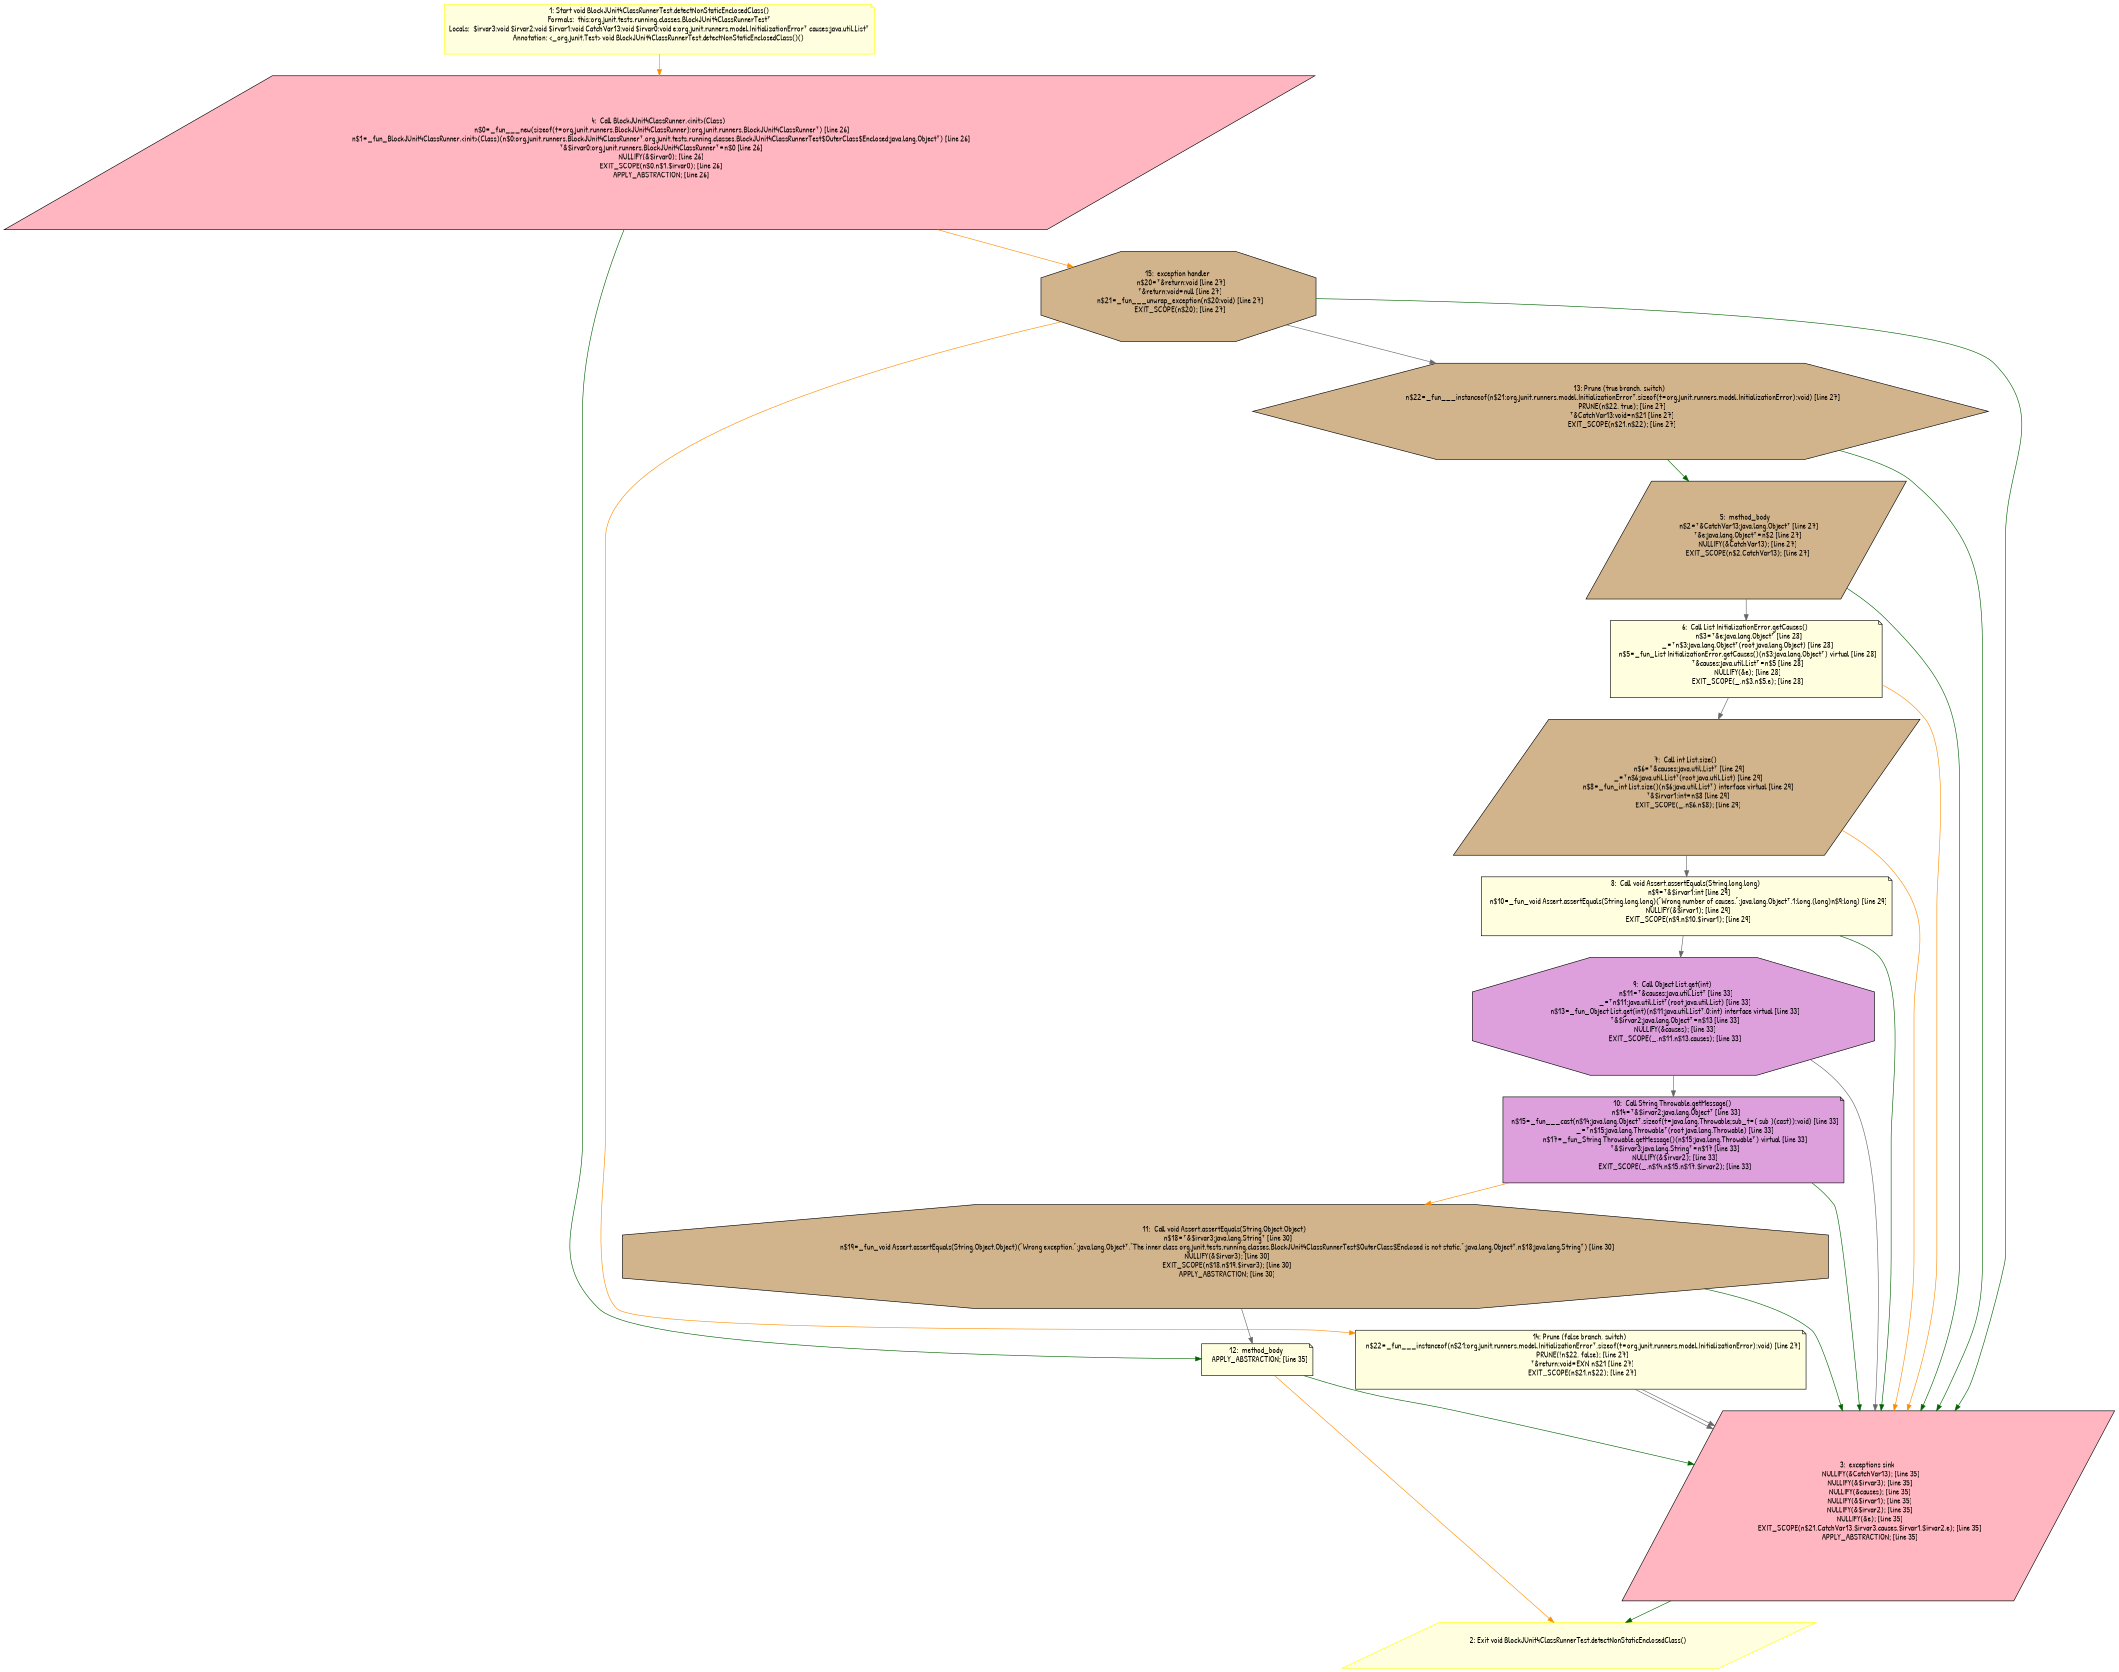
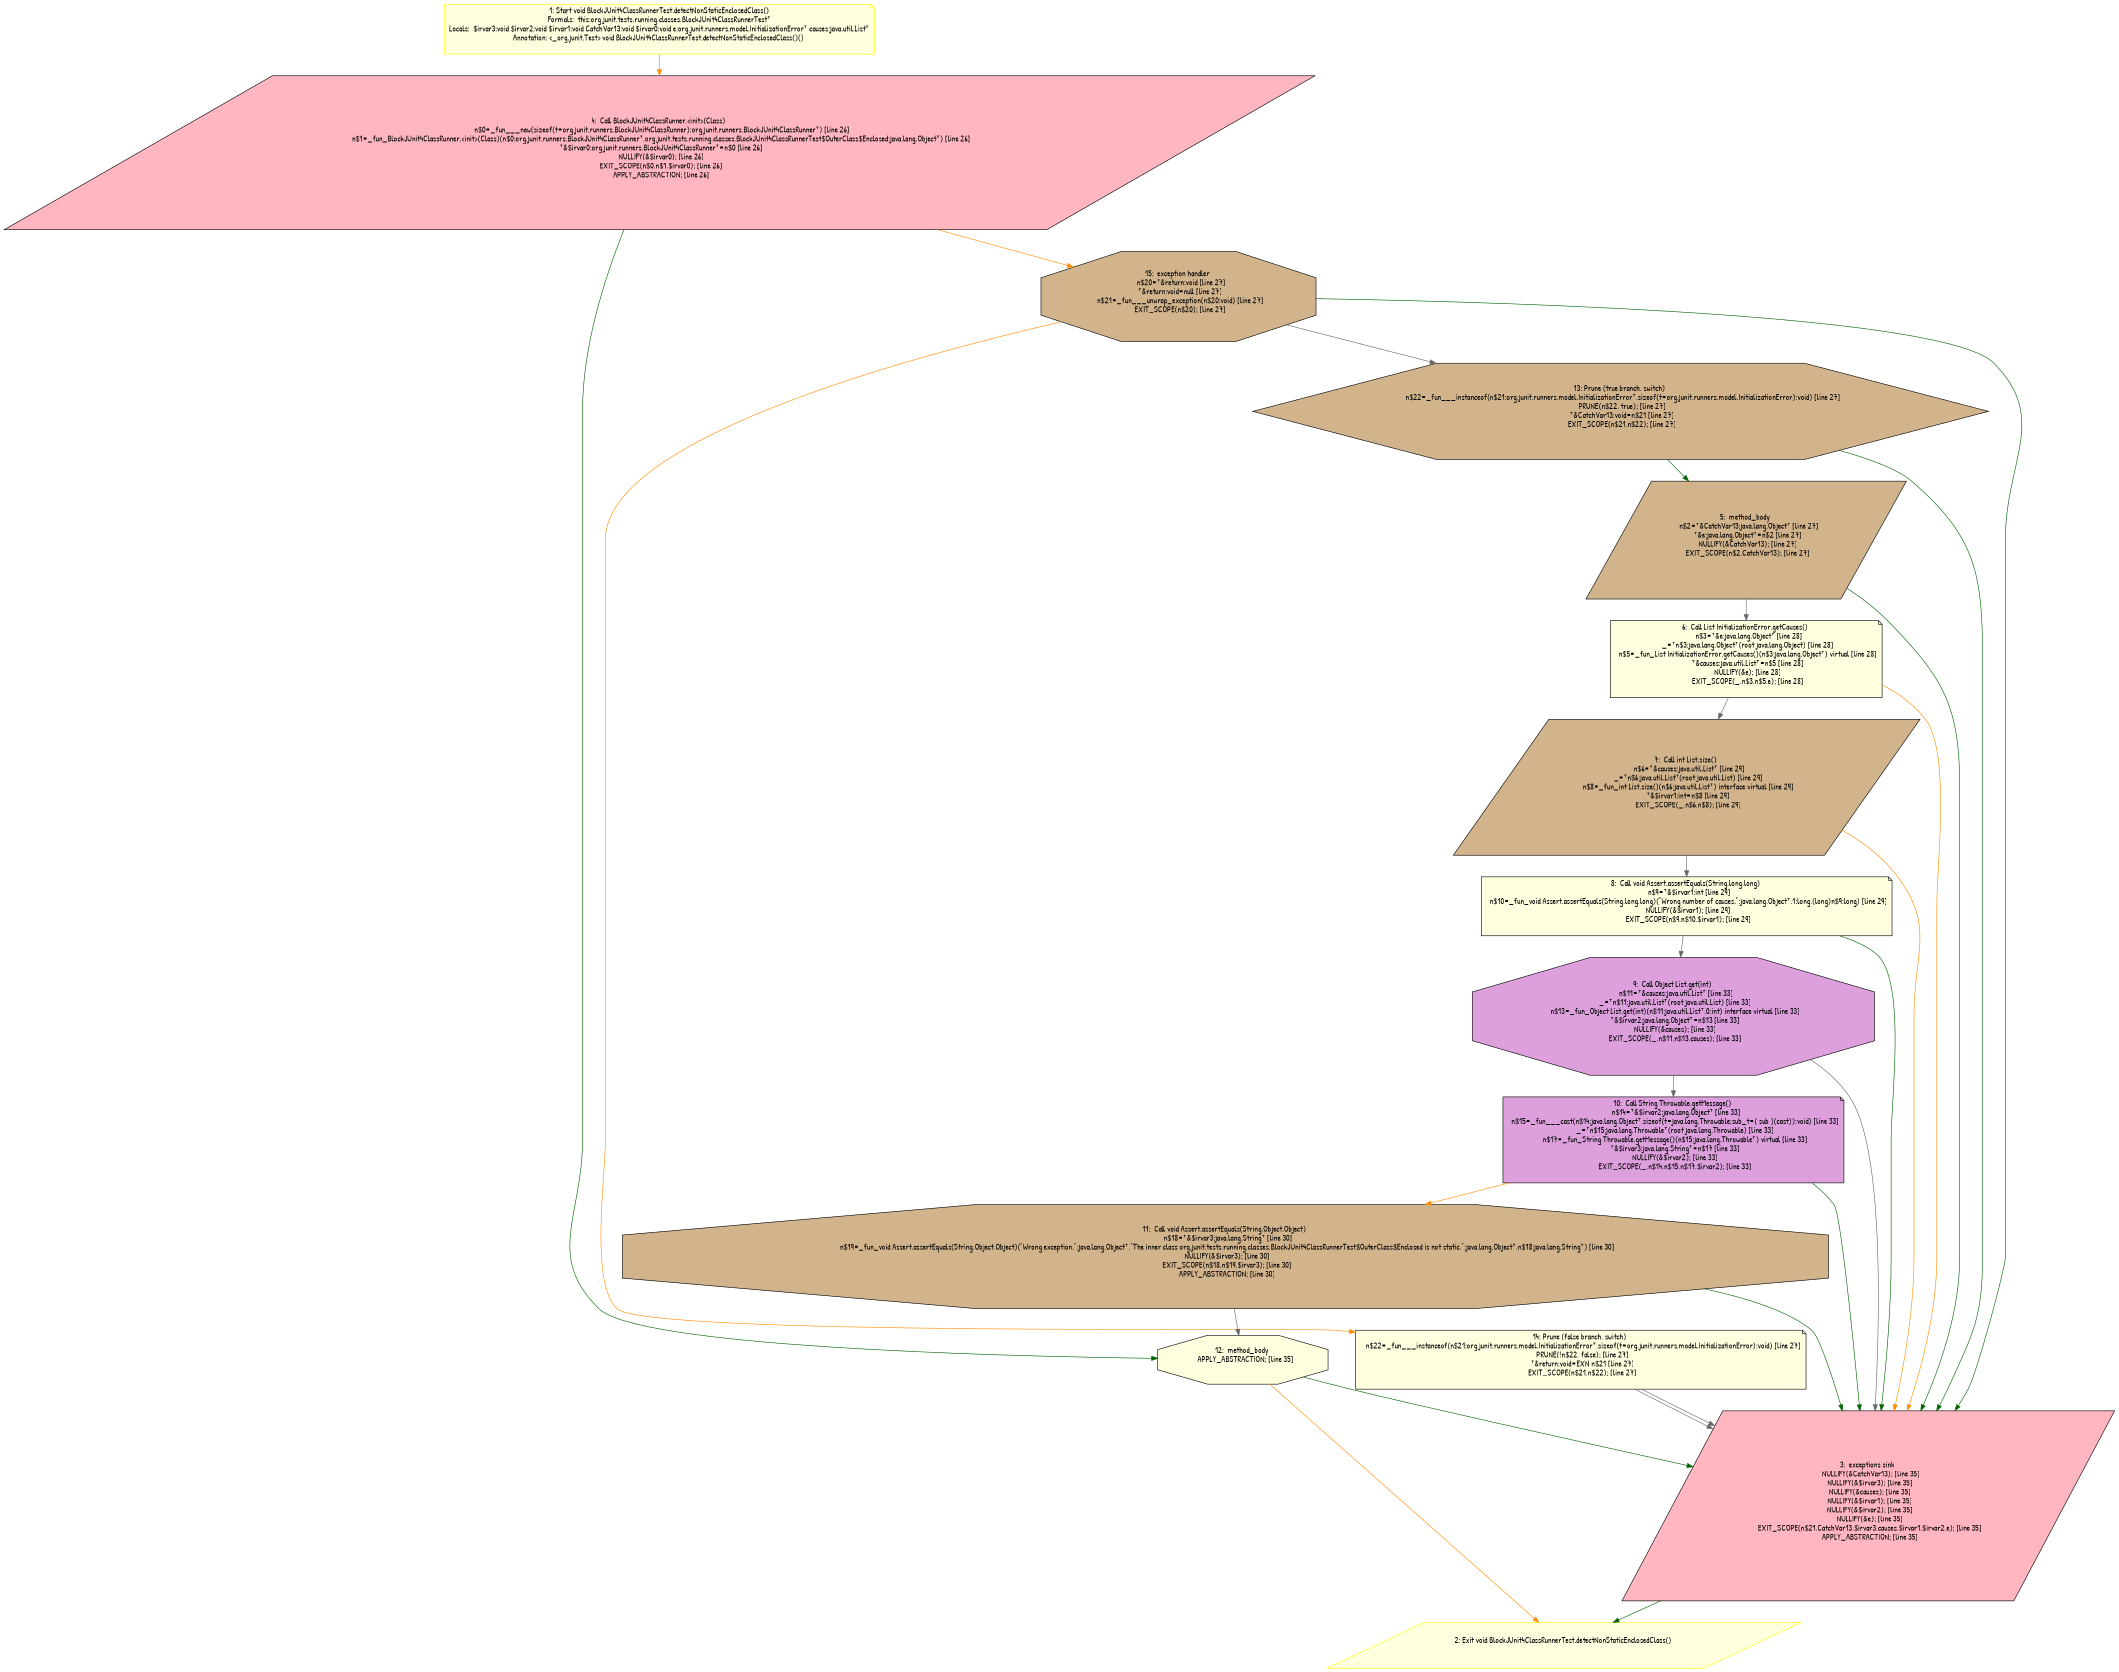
node "12:  method_body APPLY_ABSTRACTION; [line 35]": shape note -> octagon
